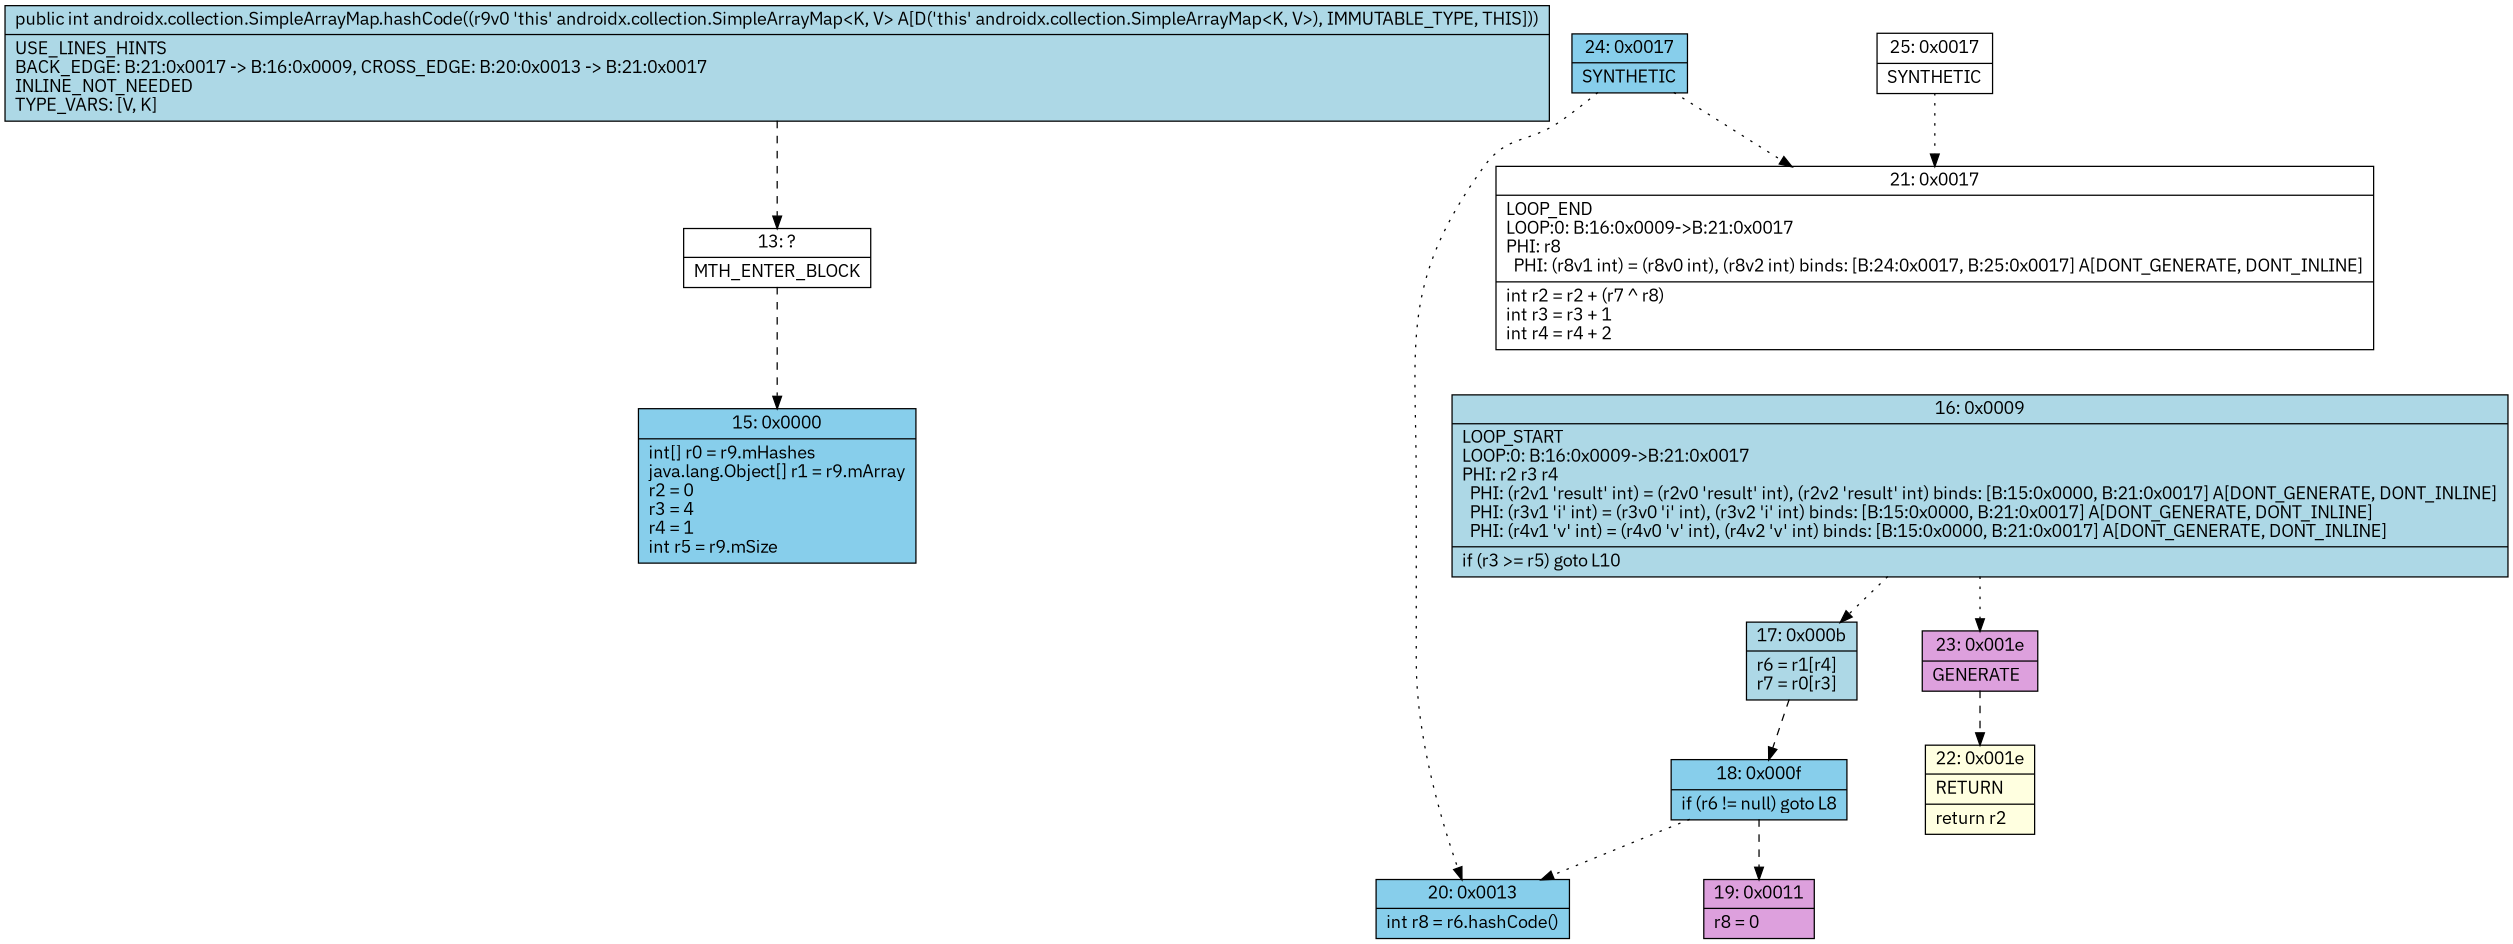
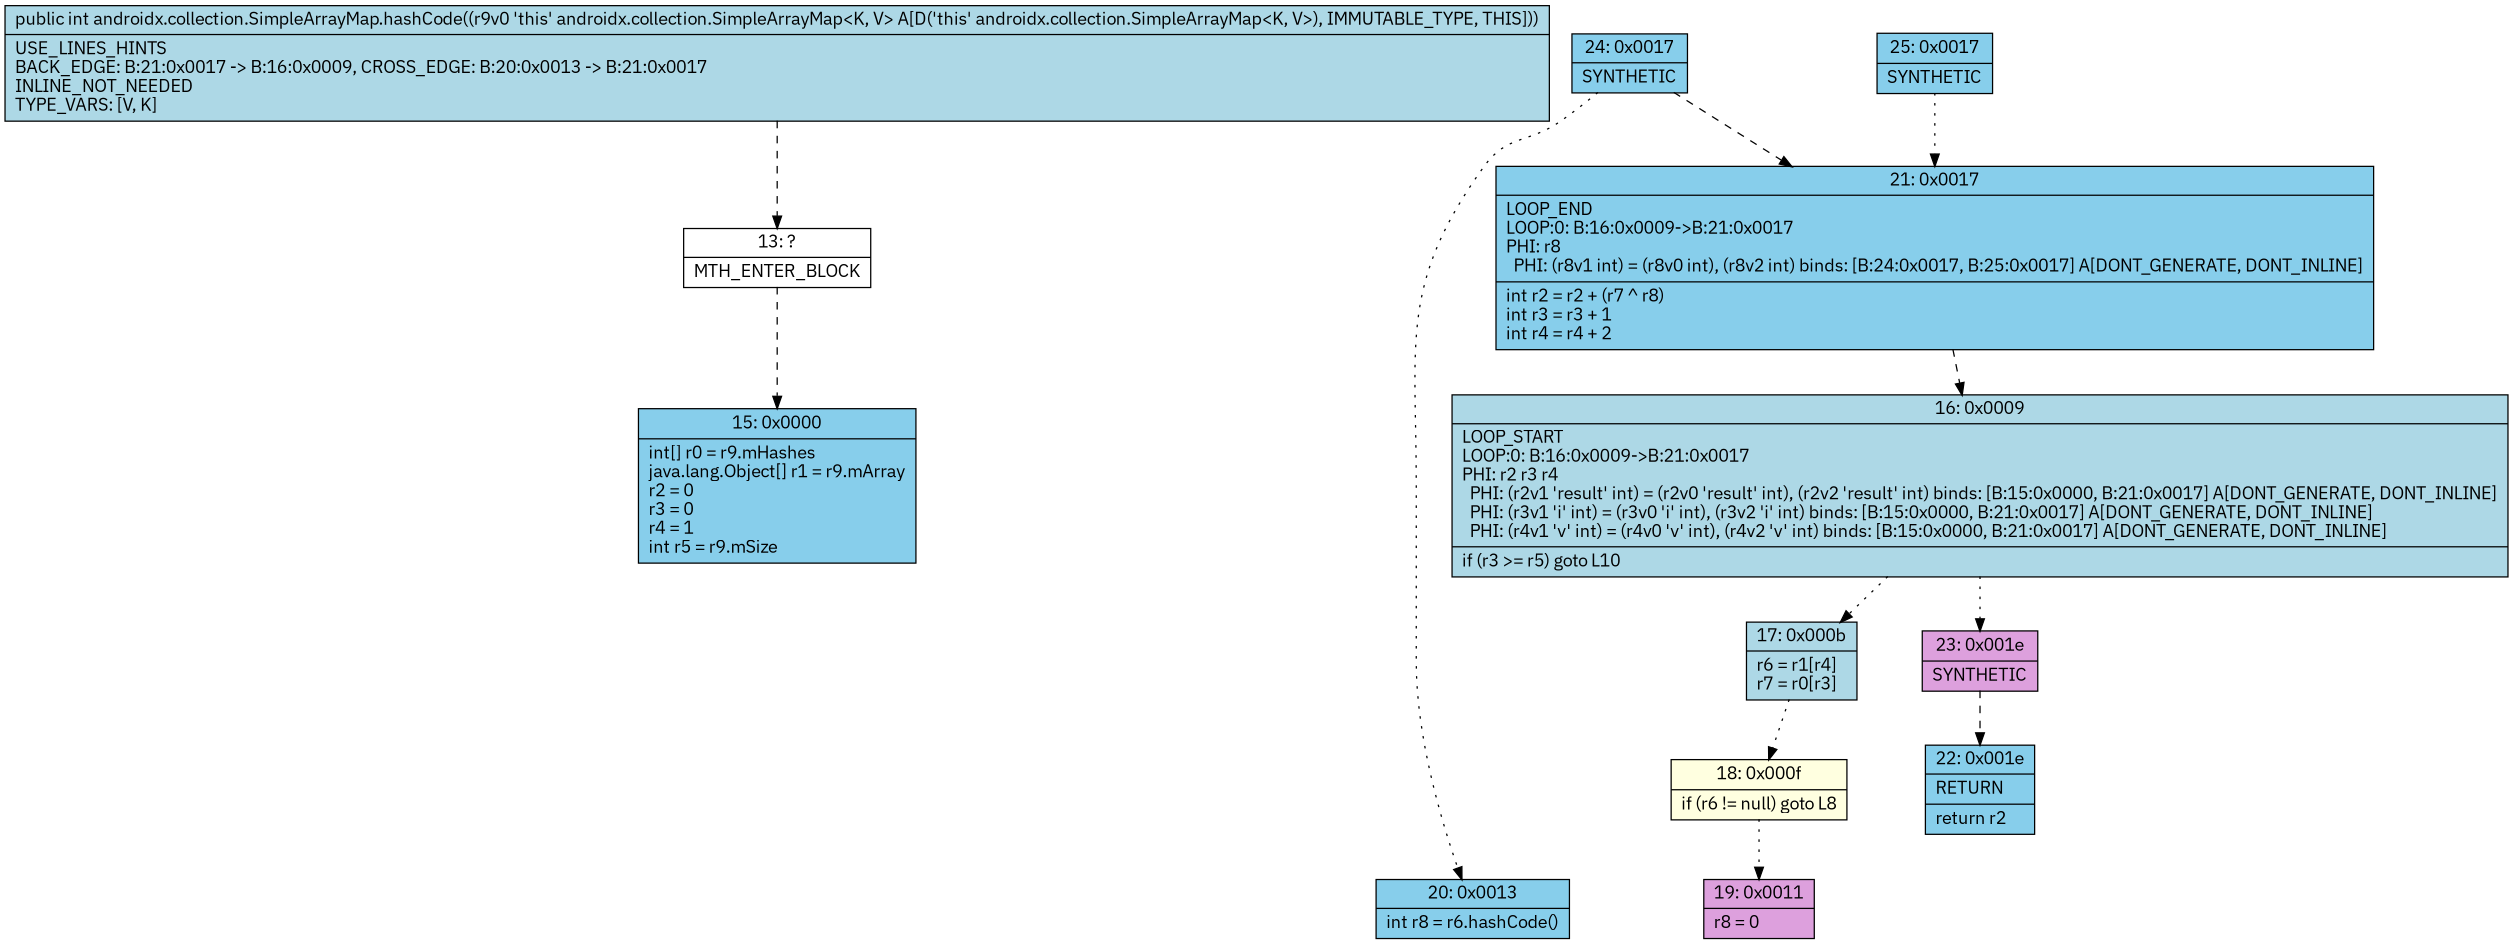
node "25: 0x0017": fillcolor white -> skyblue
edge "24: 0x0017" -> "21: 0x0017": style dotted -> dashed
node "21: 0x0017": fillcolor white -> skyblue
edge "21: 0x0017" -> "16: 0x0009": added
node "15: 0x0000": text "r3 = 4" -> "r3 = 0"
node "23: 0x001e": text "GENERATE" -> "SYNTHETIC"
edge "17: 0x000b" -> "18: 0x000f": style dashed -> dotted
node "18: 0x000f": fillcolor skyblue -> lightyellow
node "22: 0x001e": fillcolor lightyellow -> skyblue
edge "18: 0x000f" -> "19: 0x0011": style dashed -> dotted
edge "18: 0x000f" -> "20: 0x0013": removed
